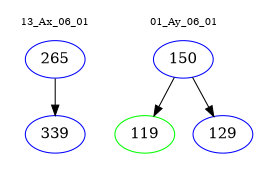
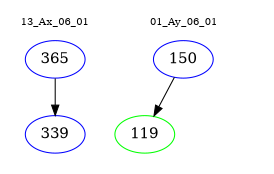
node "265": label "265" -> "365"
node "129": removed
